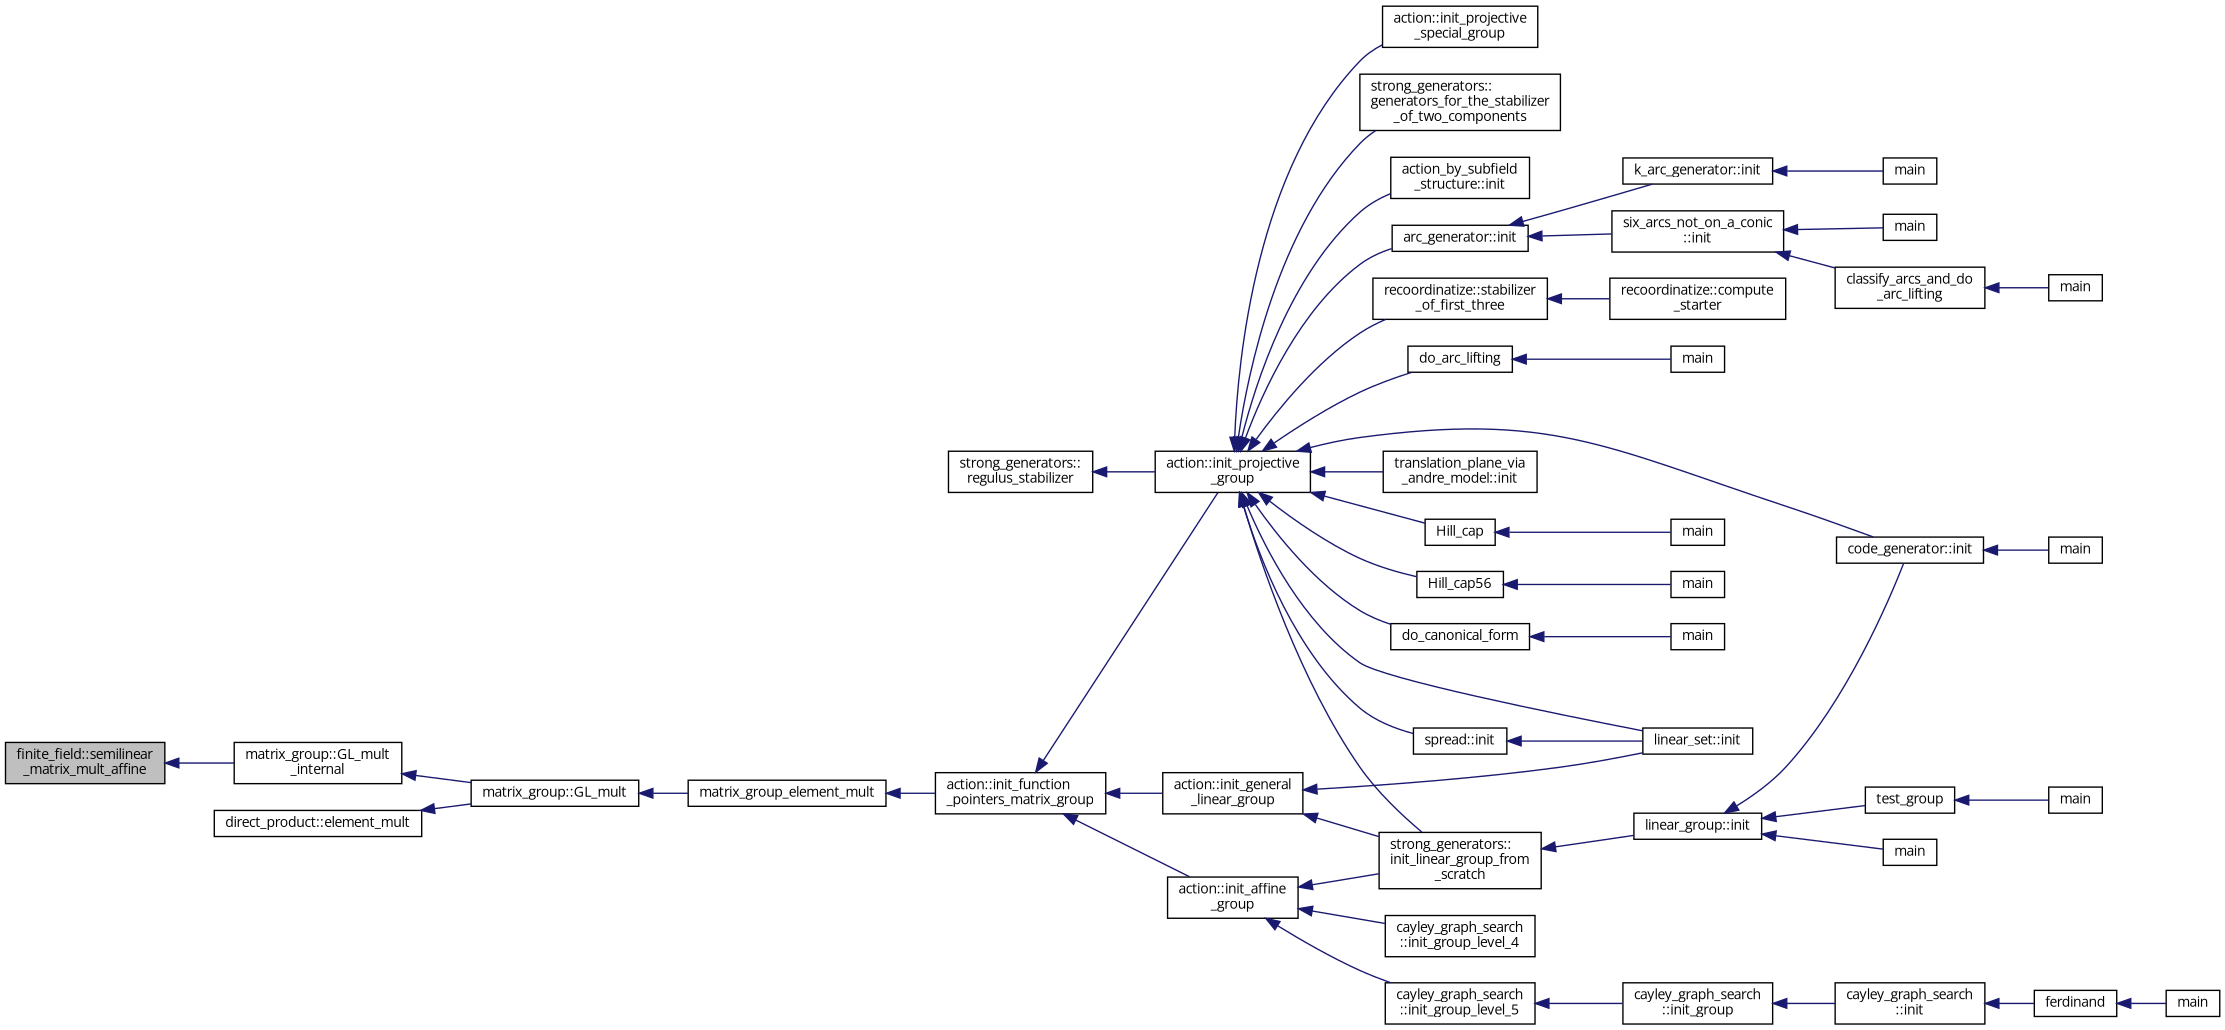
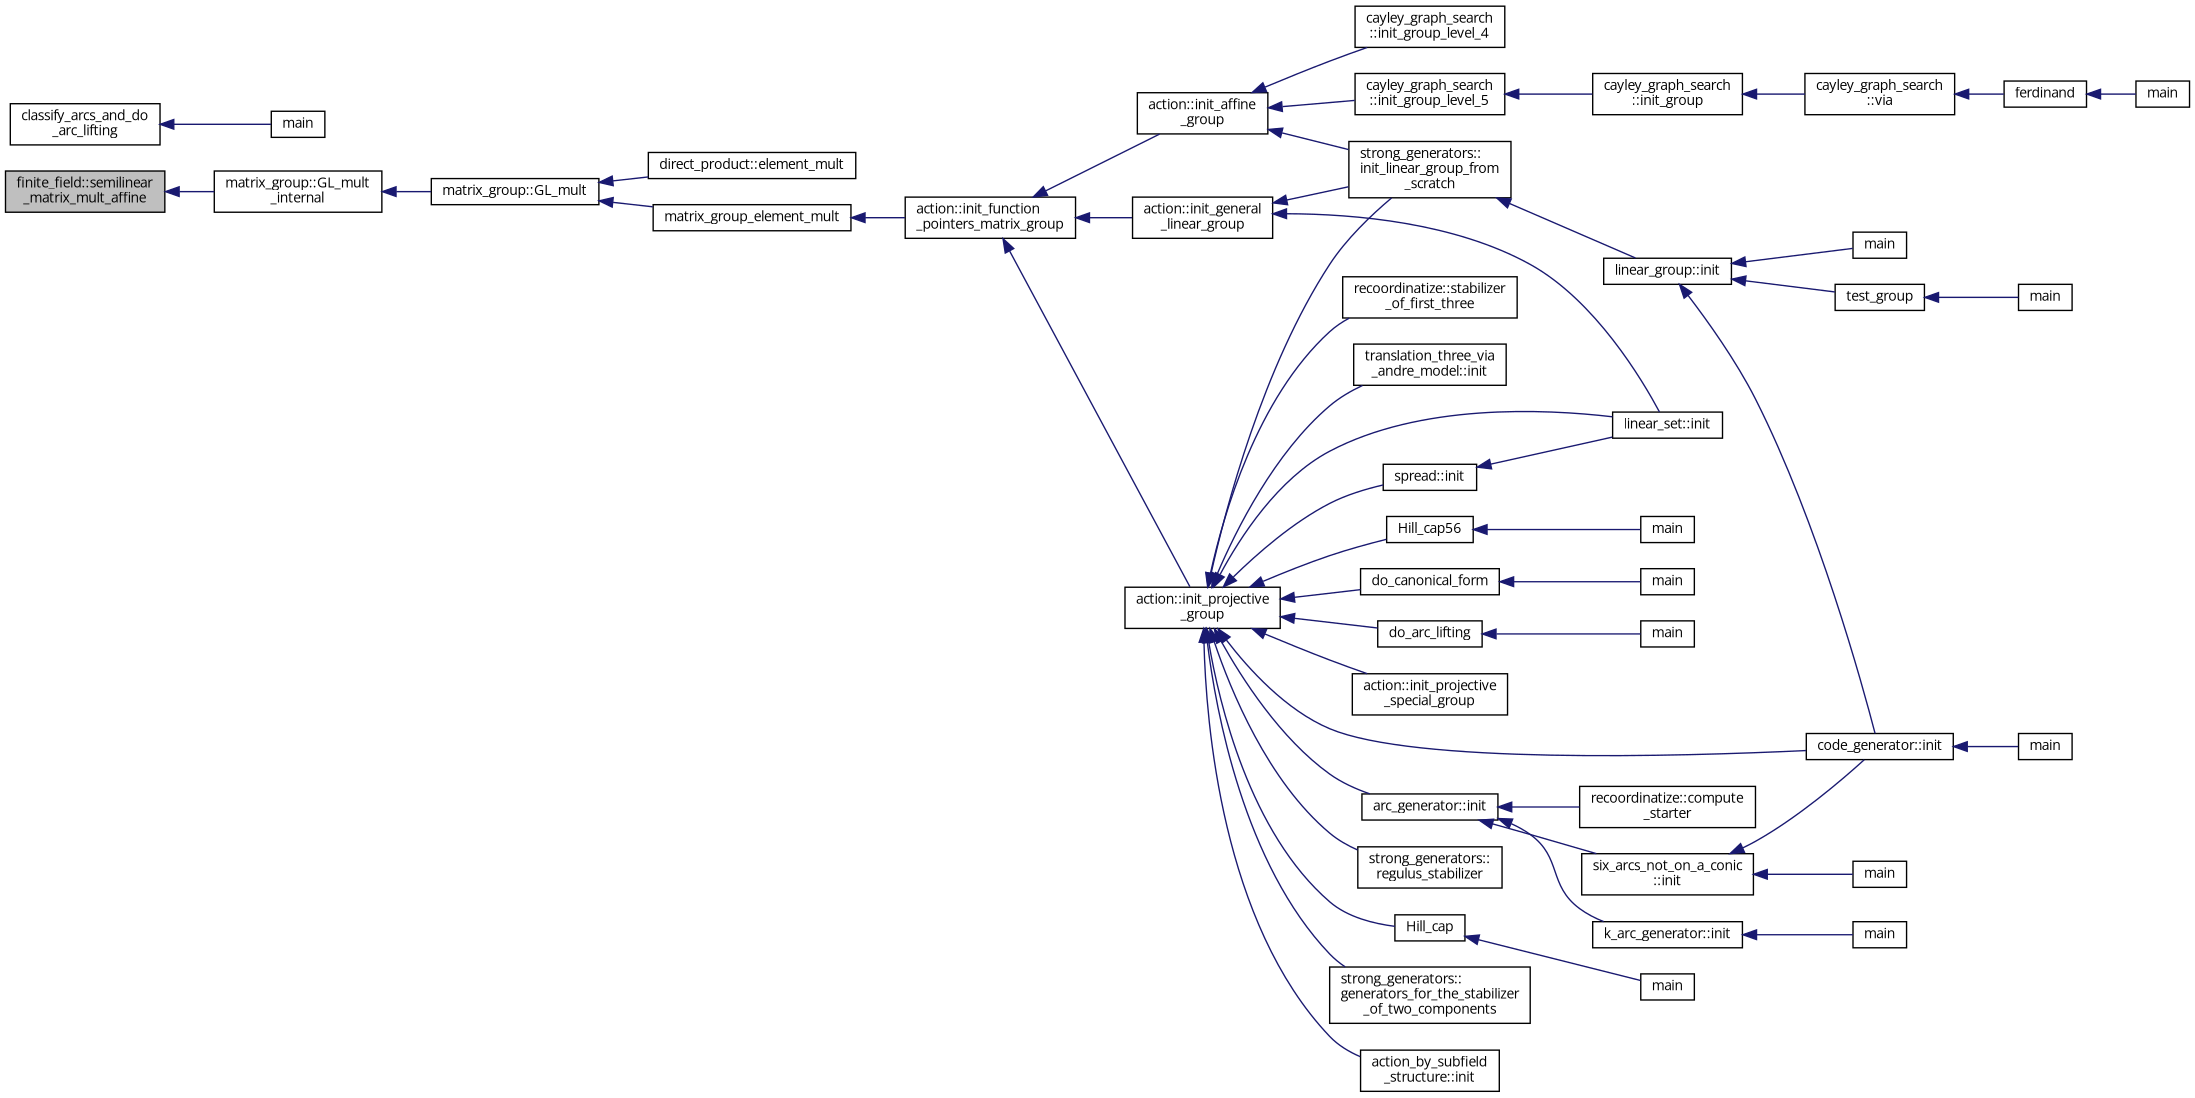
edge "classify_arcs_and_do _arc_lifting" -> "six_arcs_not_on_a_conic ::init": now "code_generator::init" -> "six_arcs_not_on_a_conic ::init"
edge "recoordinatize::compute _starter" -> "recoordinatize::stabilizer _of_first_three": now "recoordinatize::compute _starter" -> "arc_generator::init"
edge "action::init_projective _group" -> "strong_generators:: regulus_stabilizer": reversed
node "translation_plane_via _andre_model::init": label "translation_plane_via _andre_model::init" -> "translation_three_via _andre_model::init"
edge "matrix_group::GL_mult" -> "direct_product::element_mult": reversed
node "cayley_graph_search ::init": label "cayley_graph_search ::init" -> "cayley_graph_search ::via"
